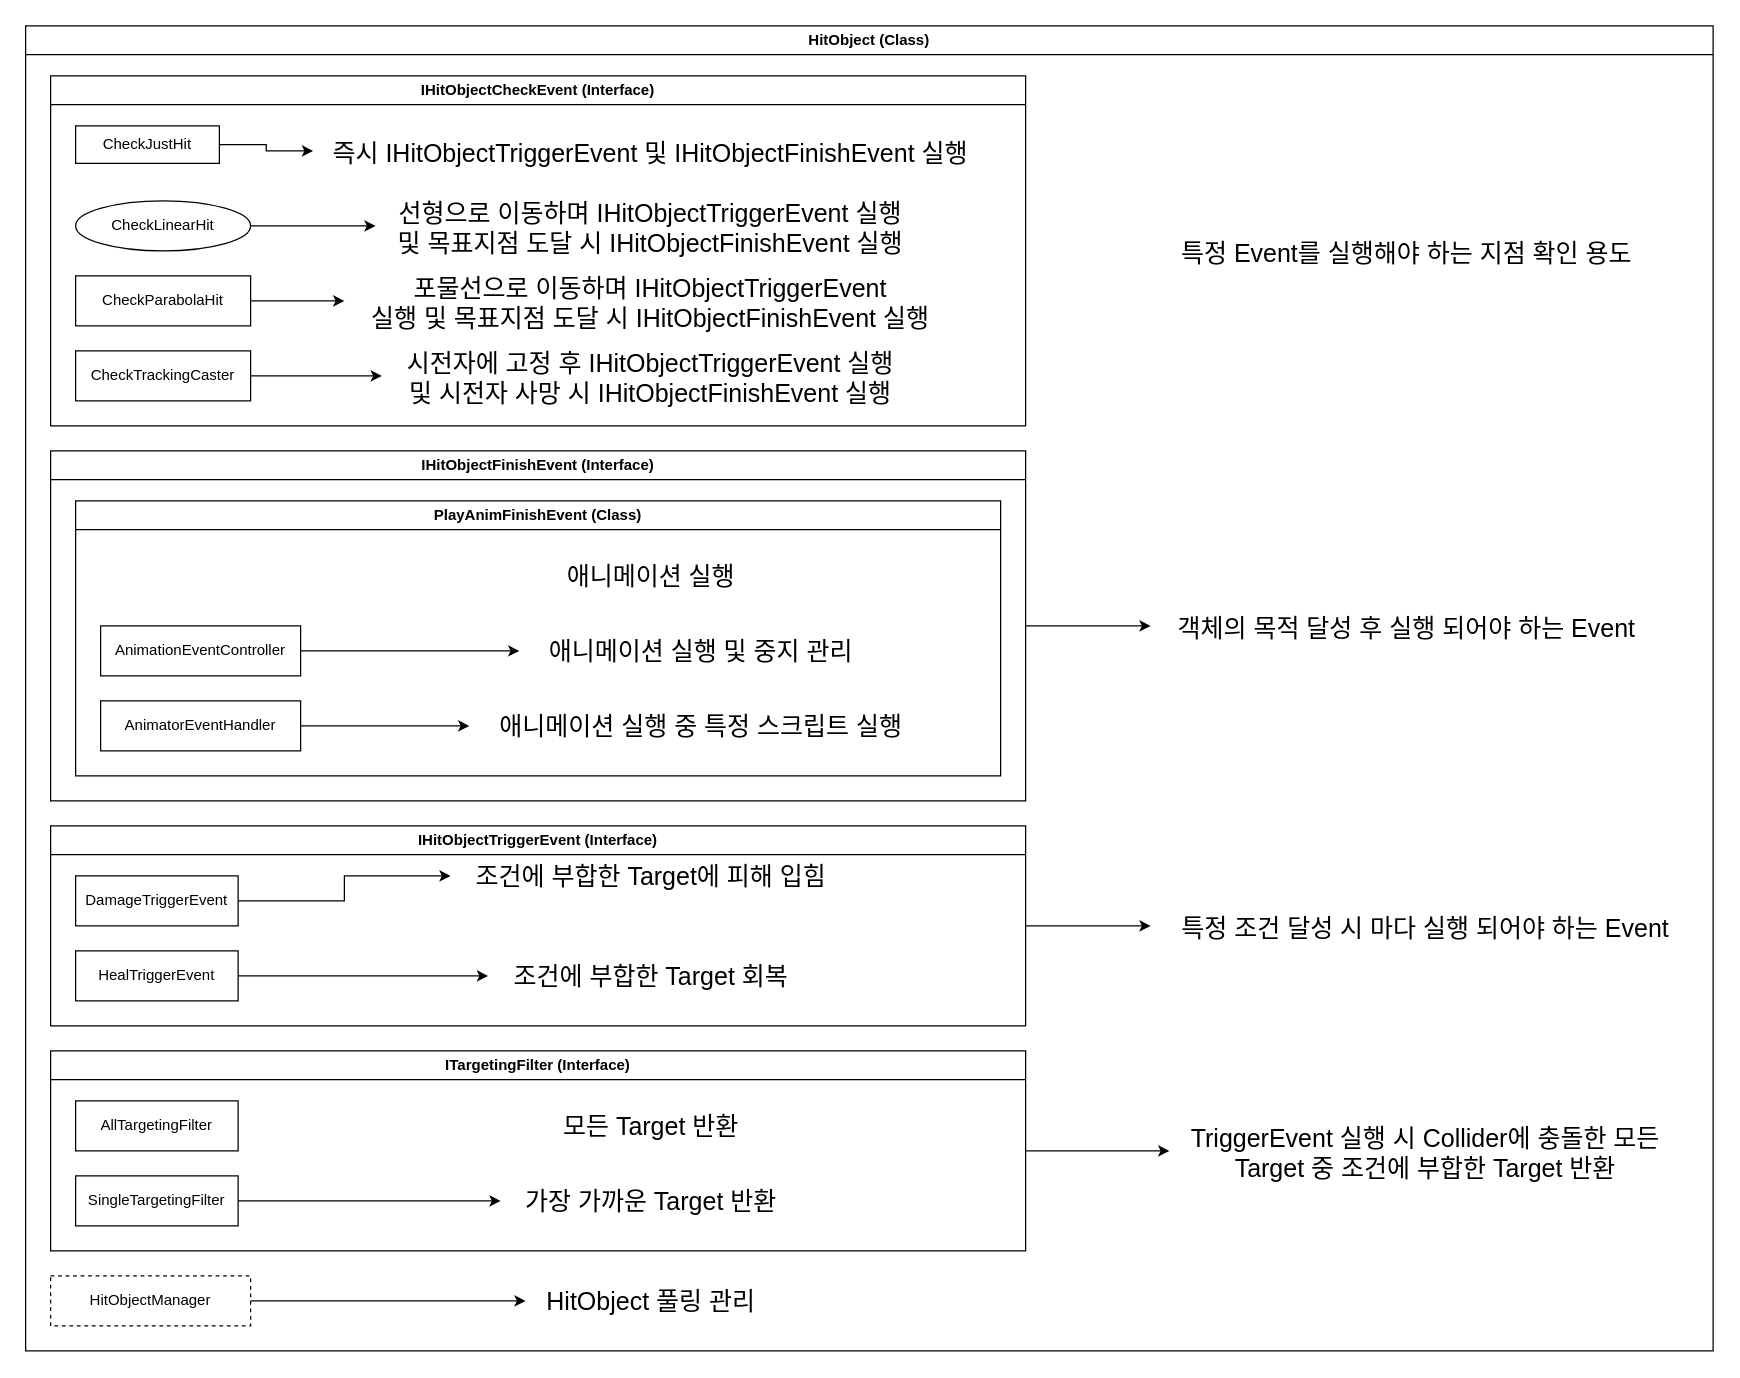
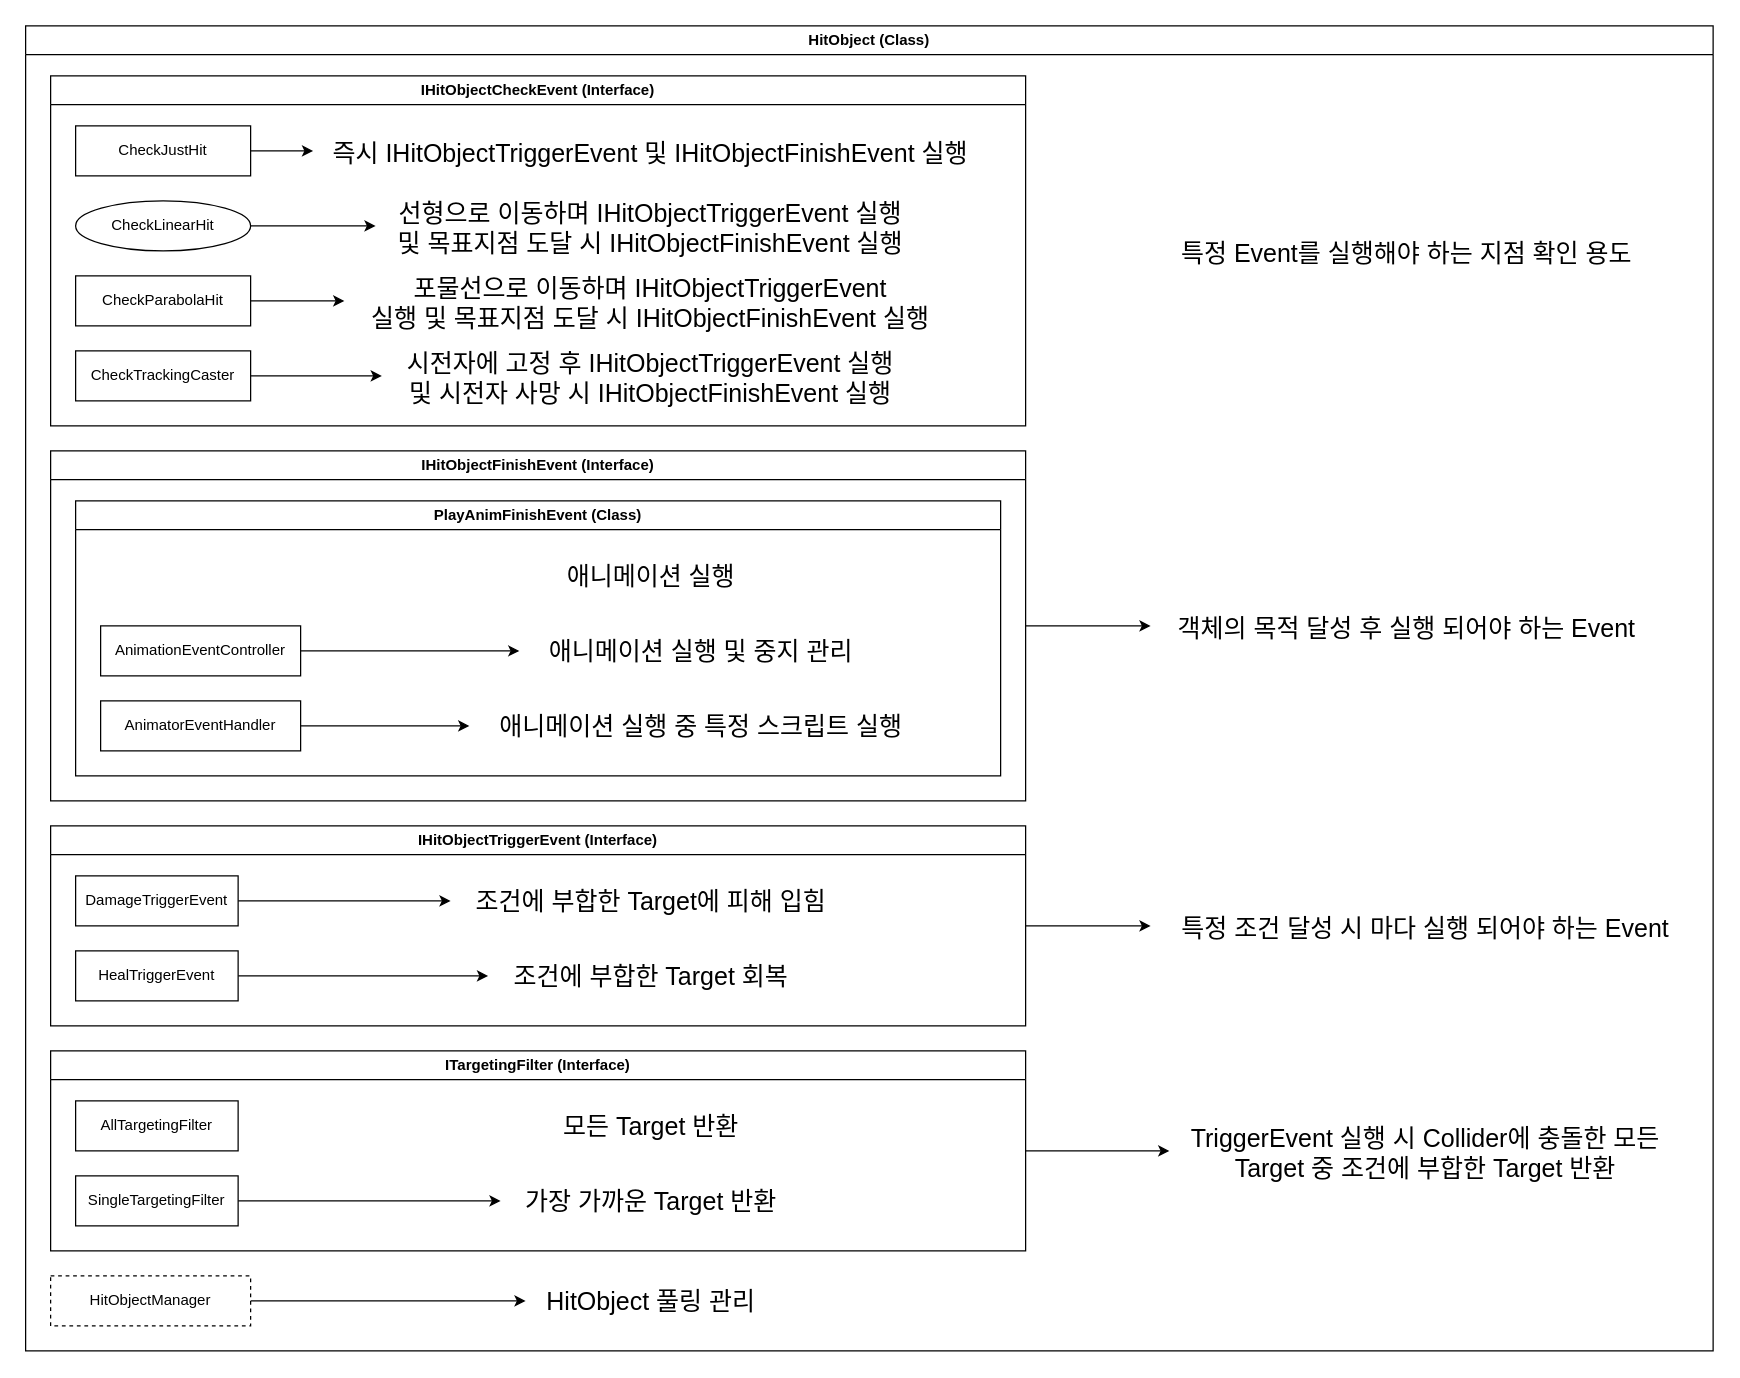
node "CheckJustHit": size 144x38 -> 175x50
node "조건에 부합한 Target에 피해 입힘": moved (651, 876) -> (651, 901)
